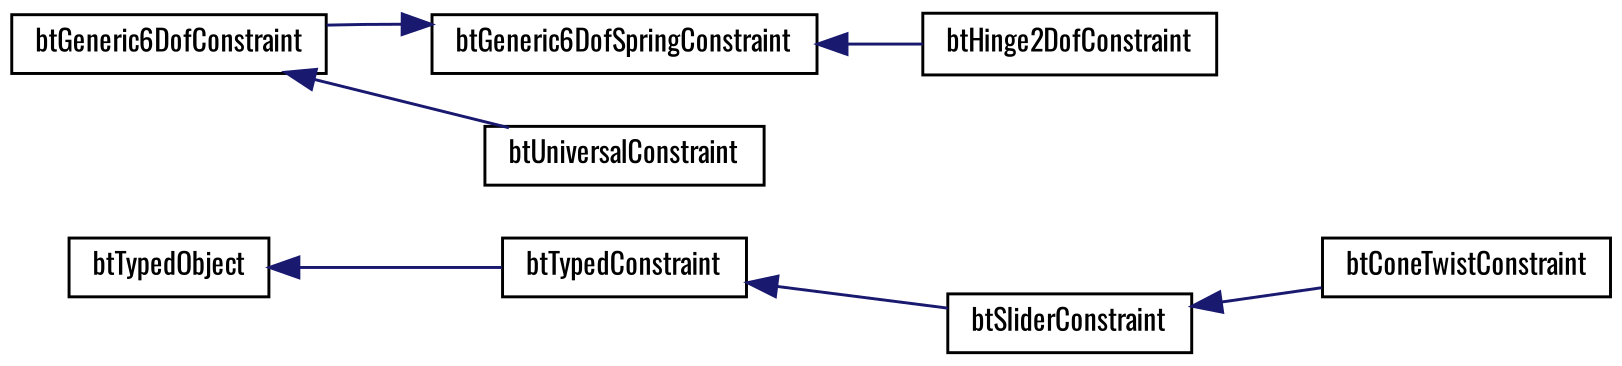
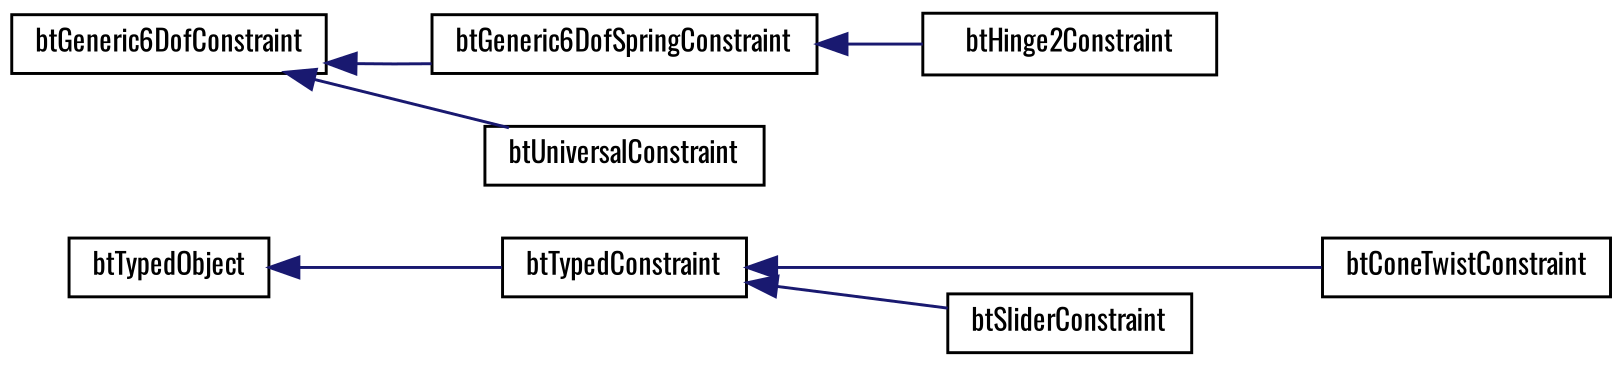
edge "btGeneric6DofConstraint" -> "btGeneric6DofSpringConstraint": reversed
node "btHinge2DofConstraint": label "btHinge2DofConstraint" -> "btHinge2Constraint"
edge "btConeTwistConstraint" -> "btSliderConstraint": now "btConeTwistConstraint" -> "btTypedConstraint"
